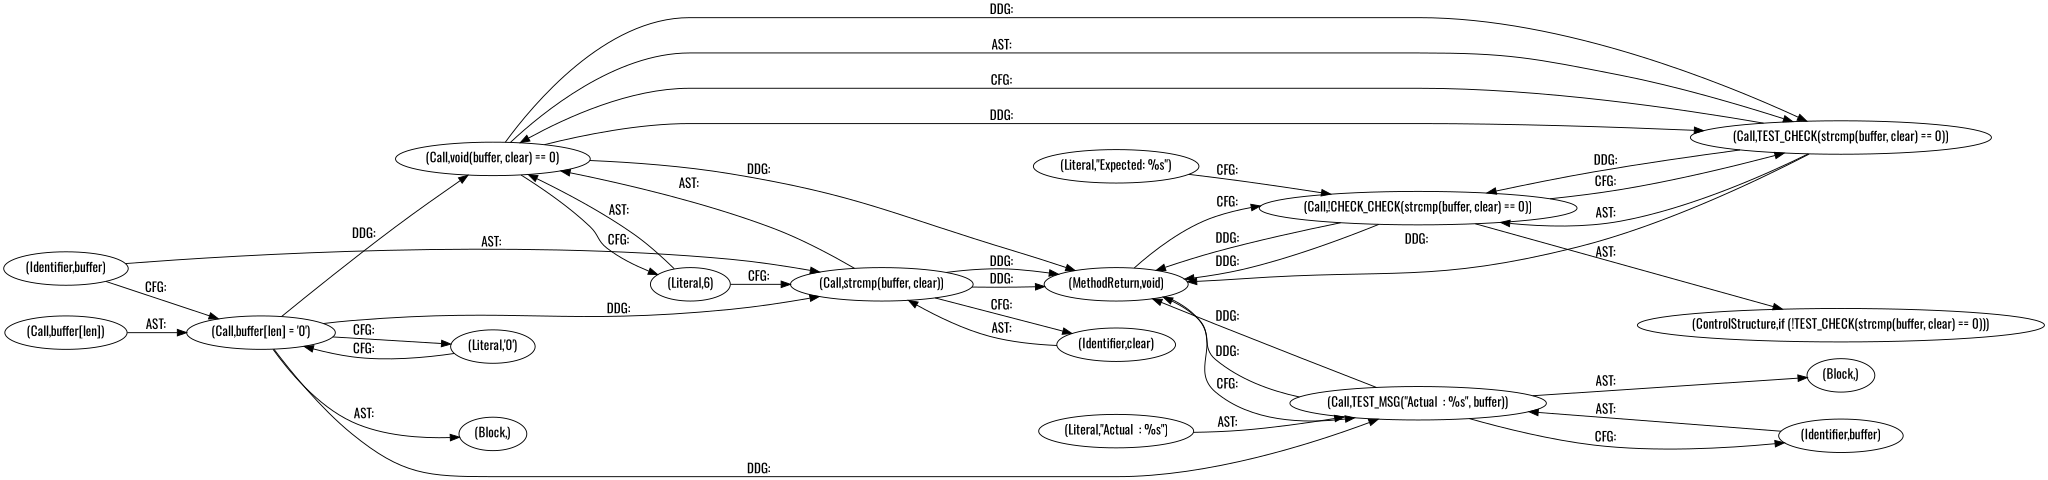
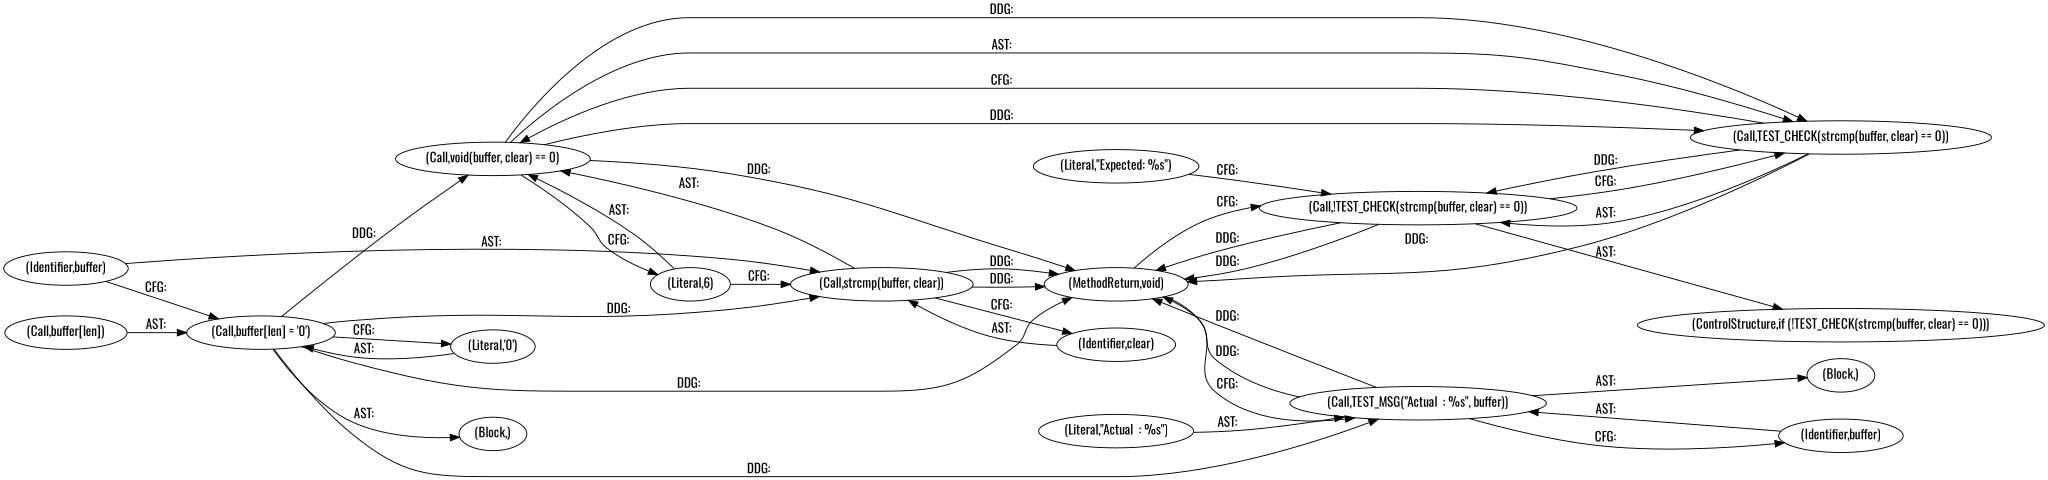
node "(Call,!CHECK_CHECK(strcmp(buffer, clear) == 0))": label "(Call,!CHECK_CHECK(strcmp(buffer, clear) == 0))" -> "(Call,!TEST_CHECK(strcmp(buffer, clear) == 0))"
edge "(Literal,'0')" -> "(Call,buffer[len] = '0')": label "CFG: " -> "AST: "
edge "(Call,buffer[len] = '0')" -> "(MethodReturn,void)": added, label "DDG:"
